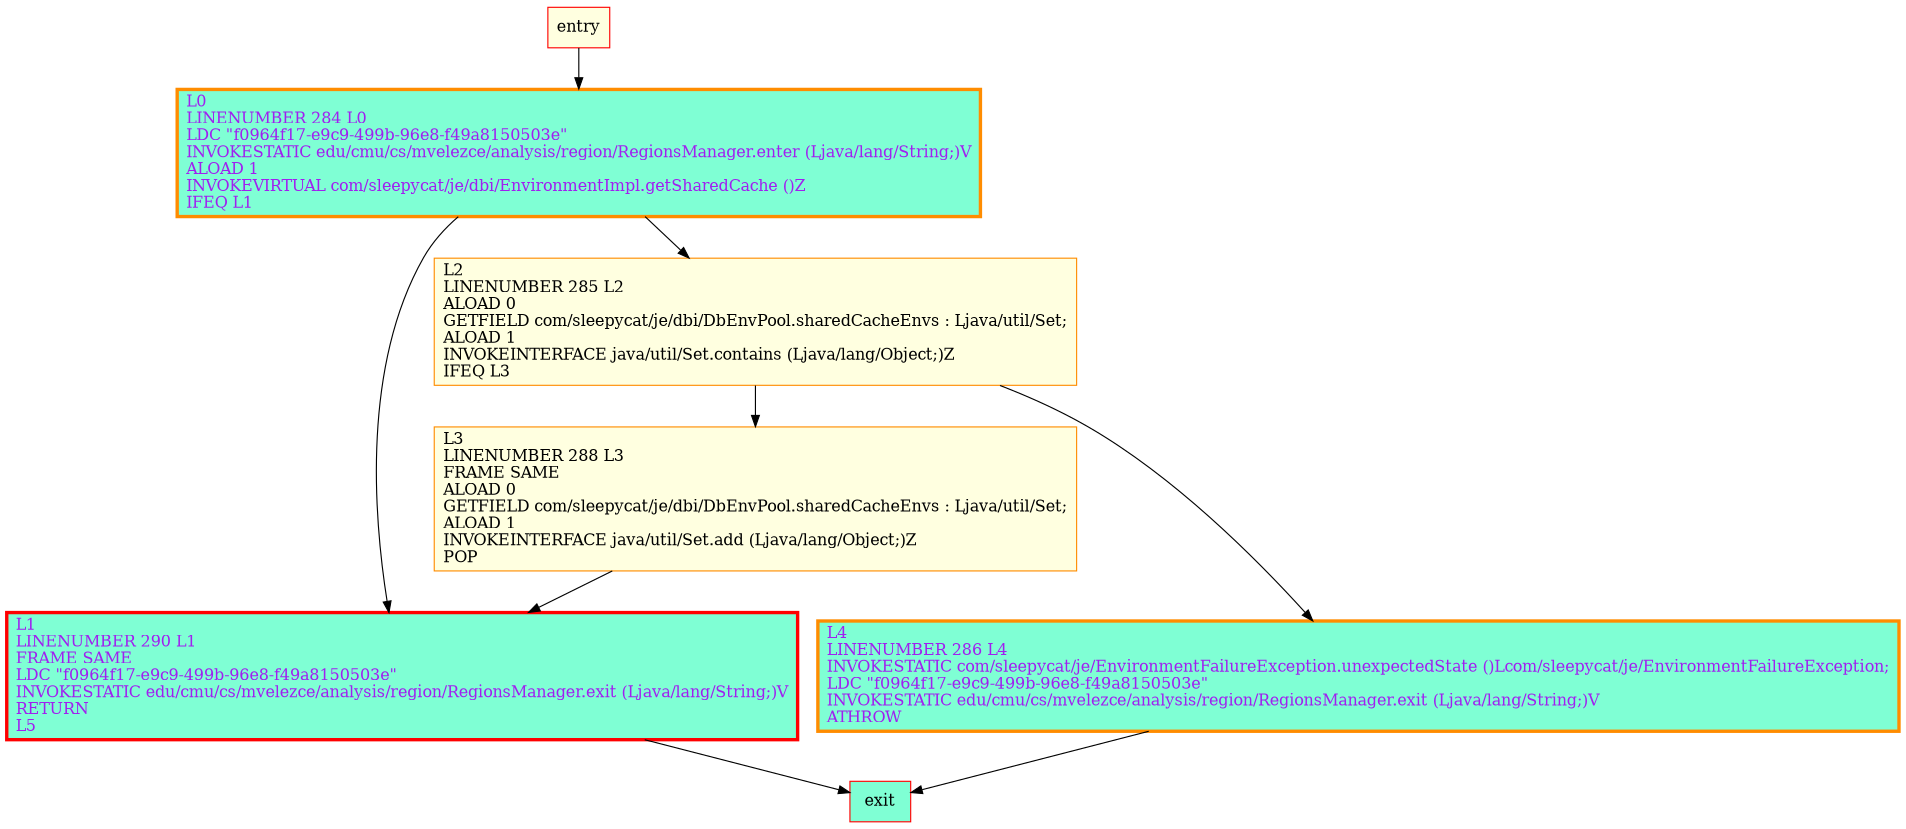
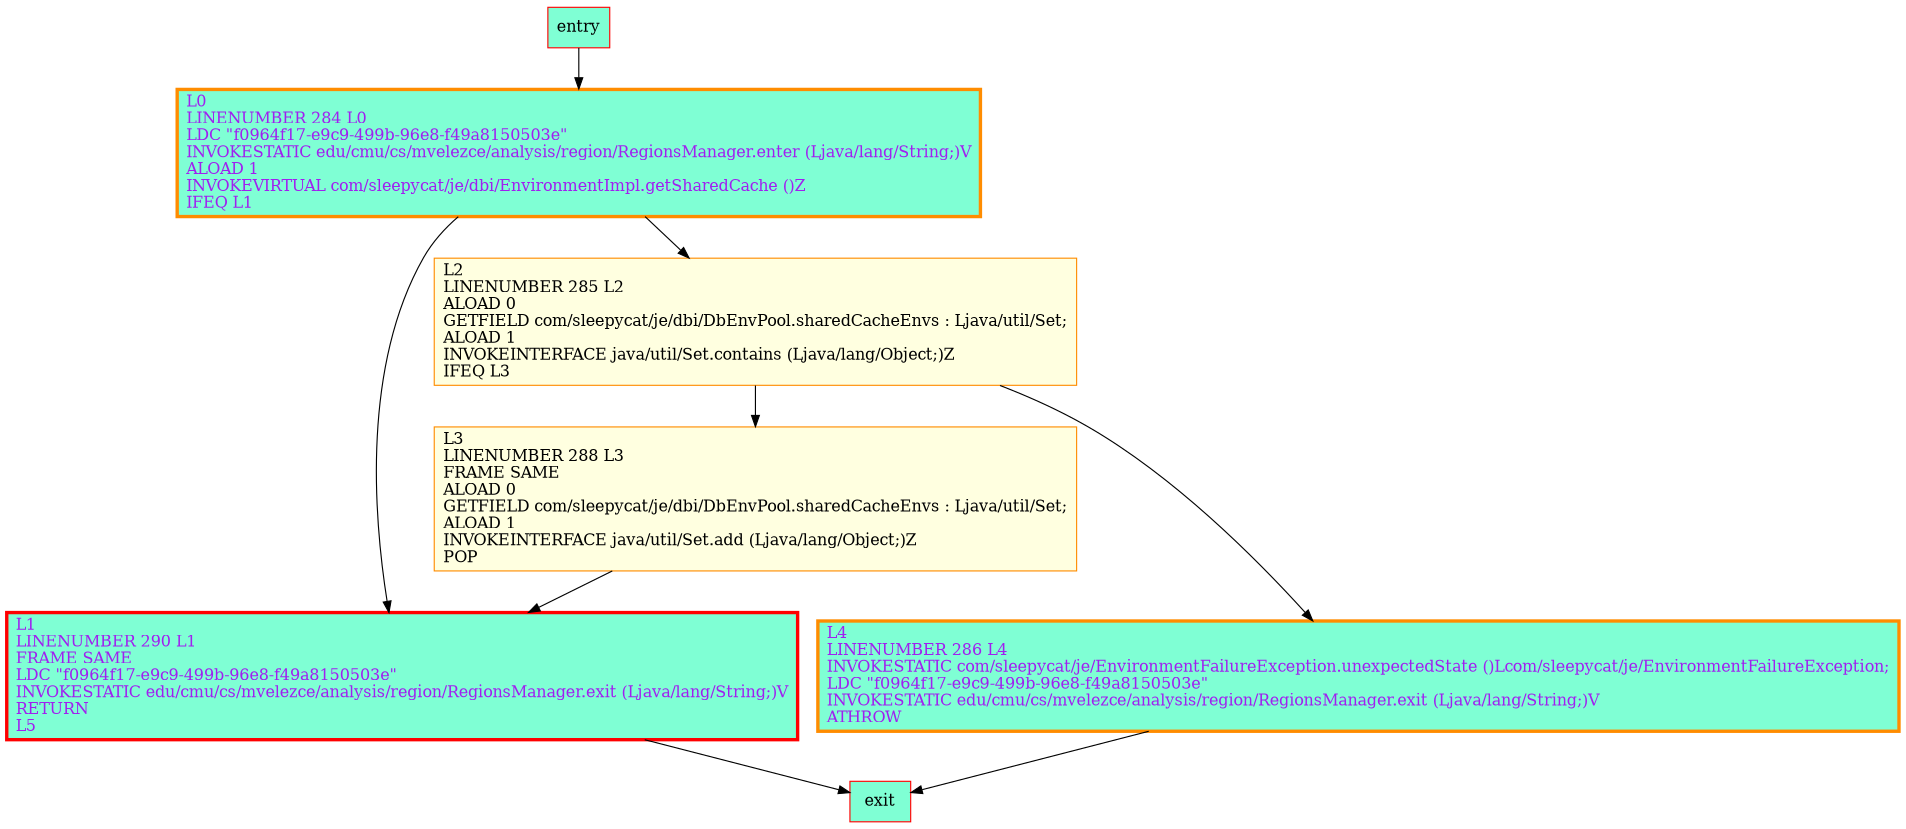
node "entry": fillcolor lightyellow -> aquamarine
